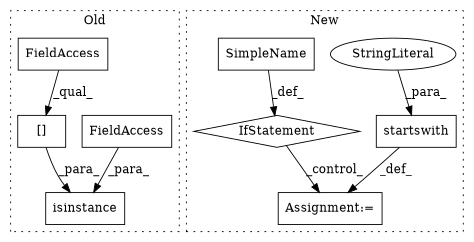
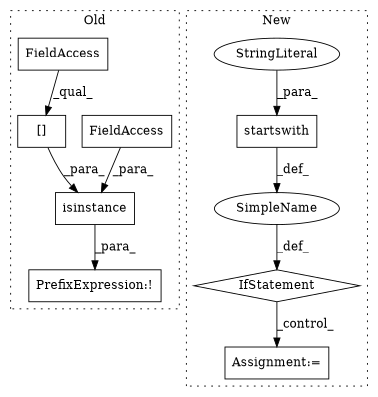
node "SimpleName": shape box -> ellipse
edge "startswith" -> "Assignment:=": now "startswith" -> "SimpleName"
node "PrefixExpression:!": added
